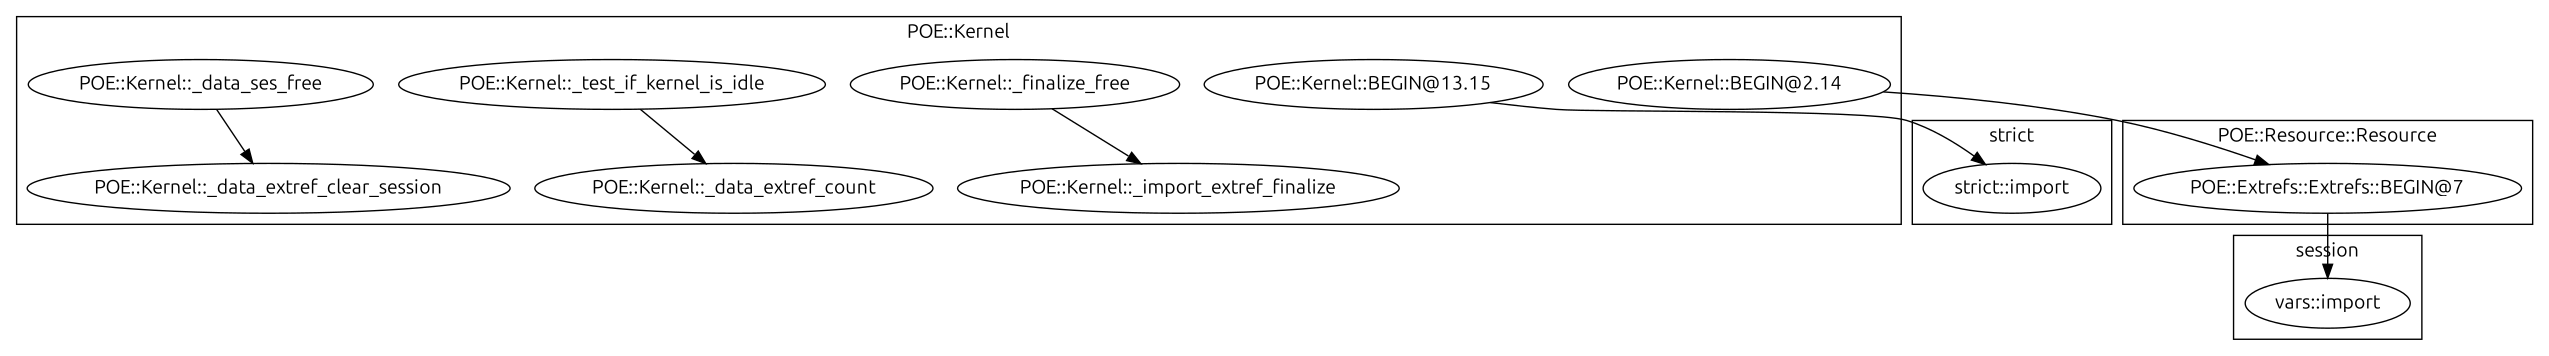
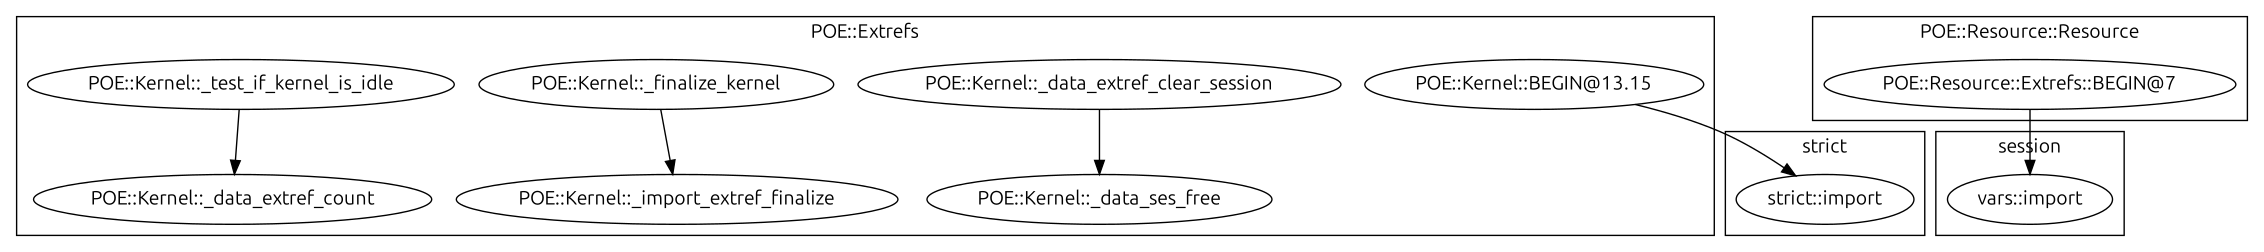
cluster "POE::Kernel": label "POE::Kernel" -> "POE::Extrefs"
node "POE::Kernel::_finalize_free": label "POE::Kernel::_finalize_free" -> "POE::Kernel::_finalize_kernel"
node "POE::Kernel::BEGIN@2.14": removed
edge "POE::Kernel::_data_ses_free" -> "POE::Kernel::_data_extref_clear_session": reversed
node "POE::Extrefs::Extrefs::BEGIN@7": label "POE::Extrefs::Extrefs::BEGIN@7" -> "POE::Resource::Extrefs::BEGIN@7"
